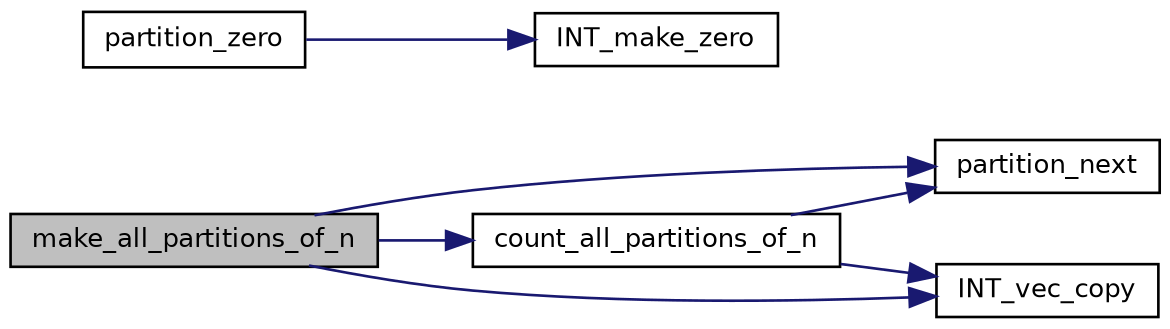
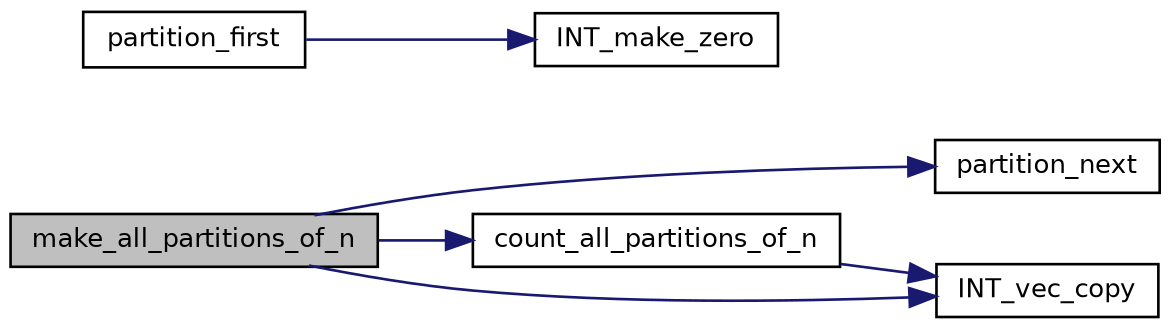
node "partition_zero": label "partition_zero" -> "partition_first"
edge "count_all_partitions_of_n" -> "partition_next": removed
